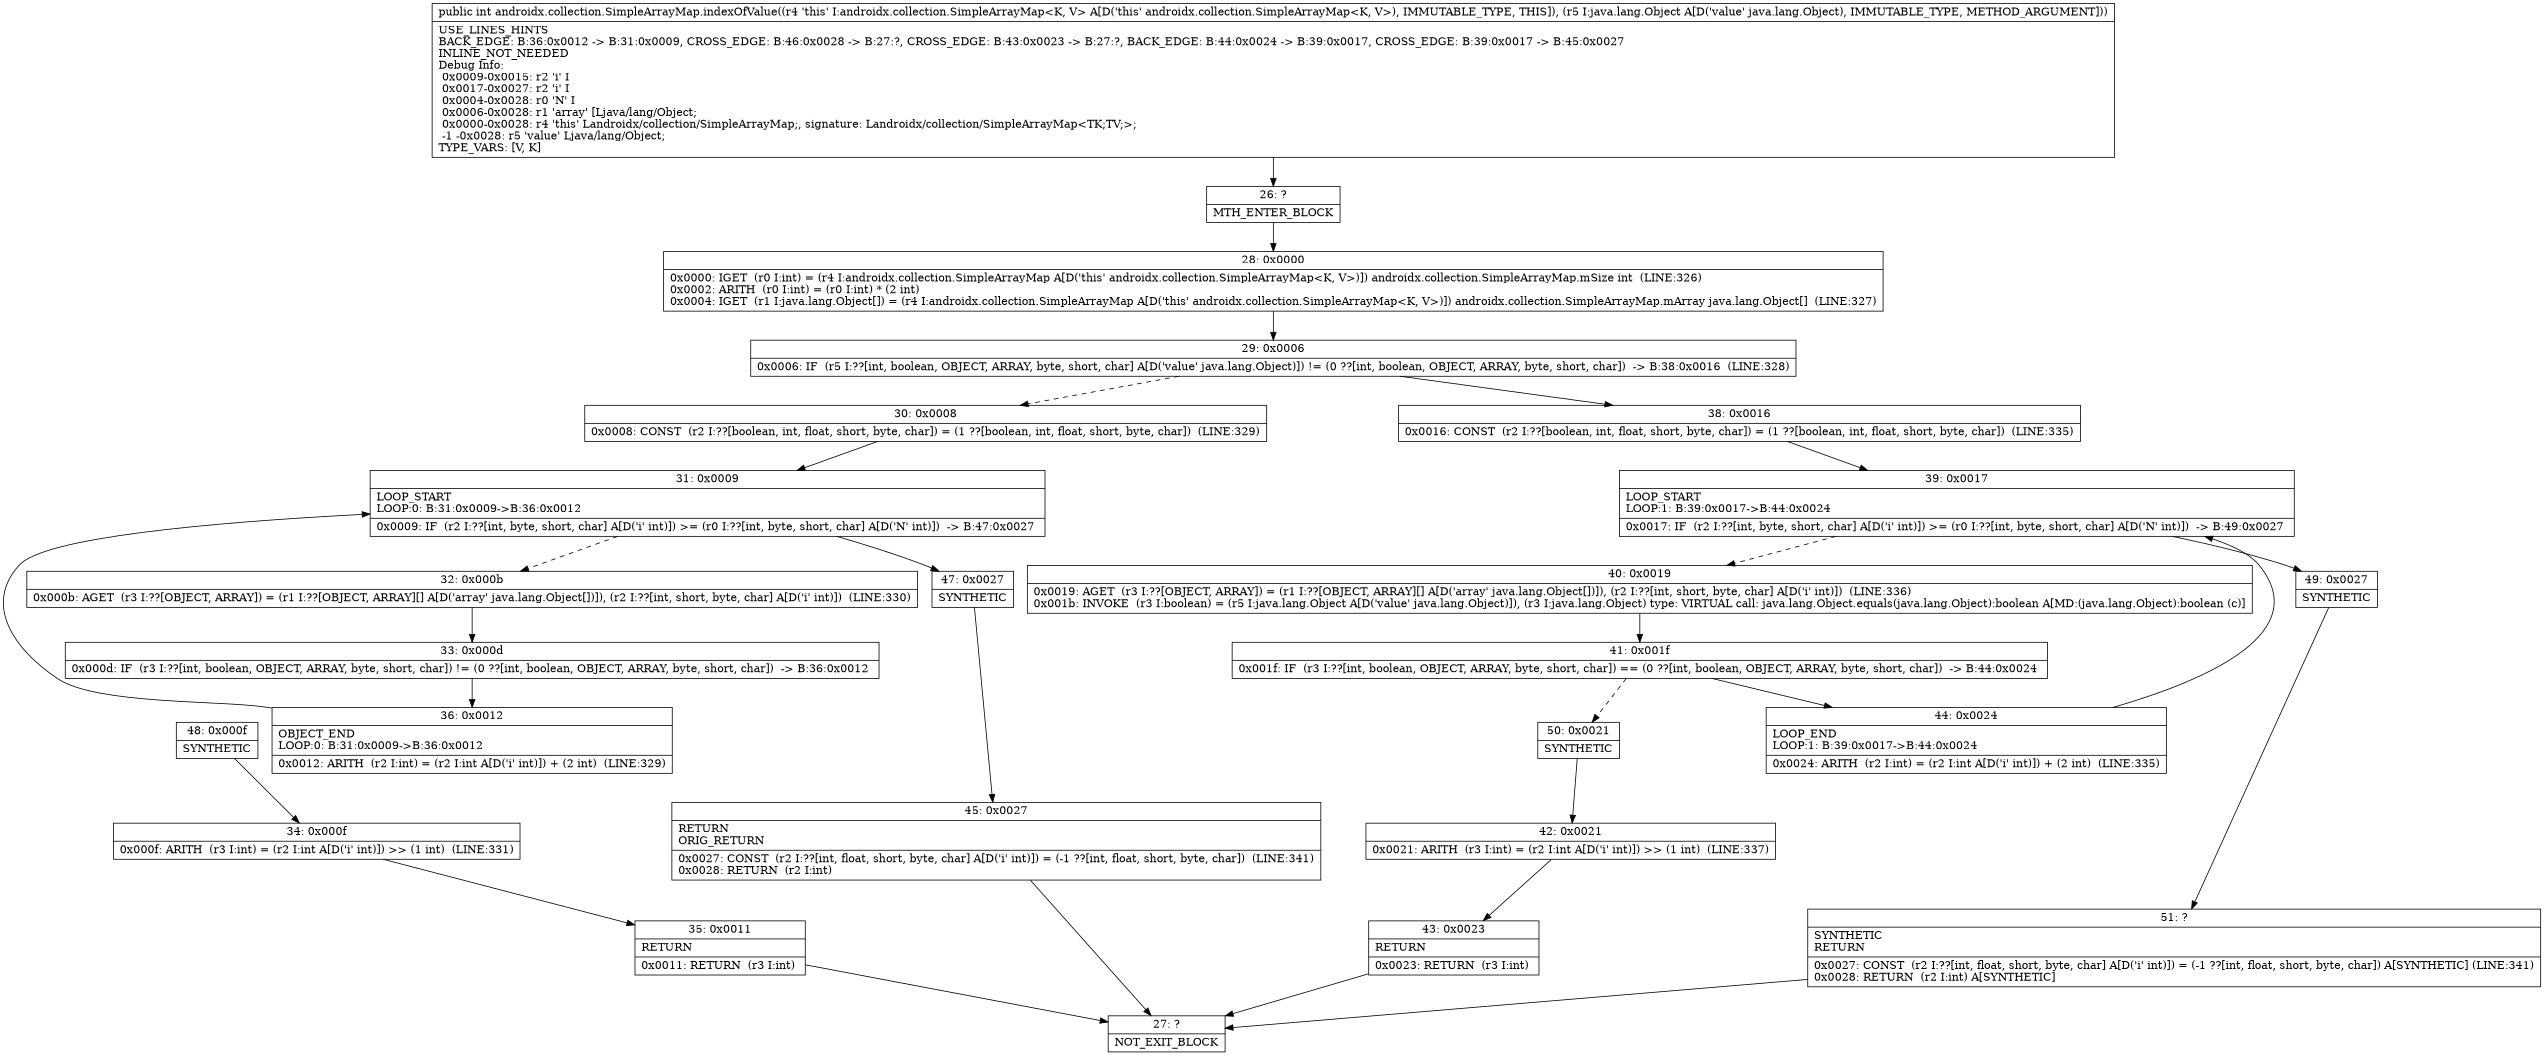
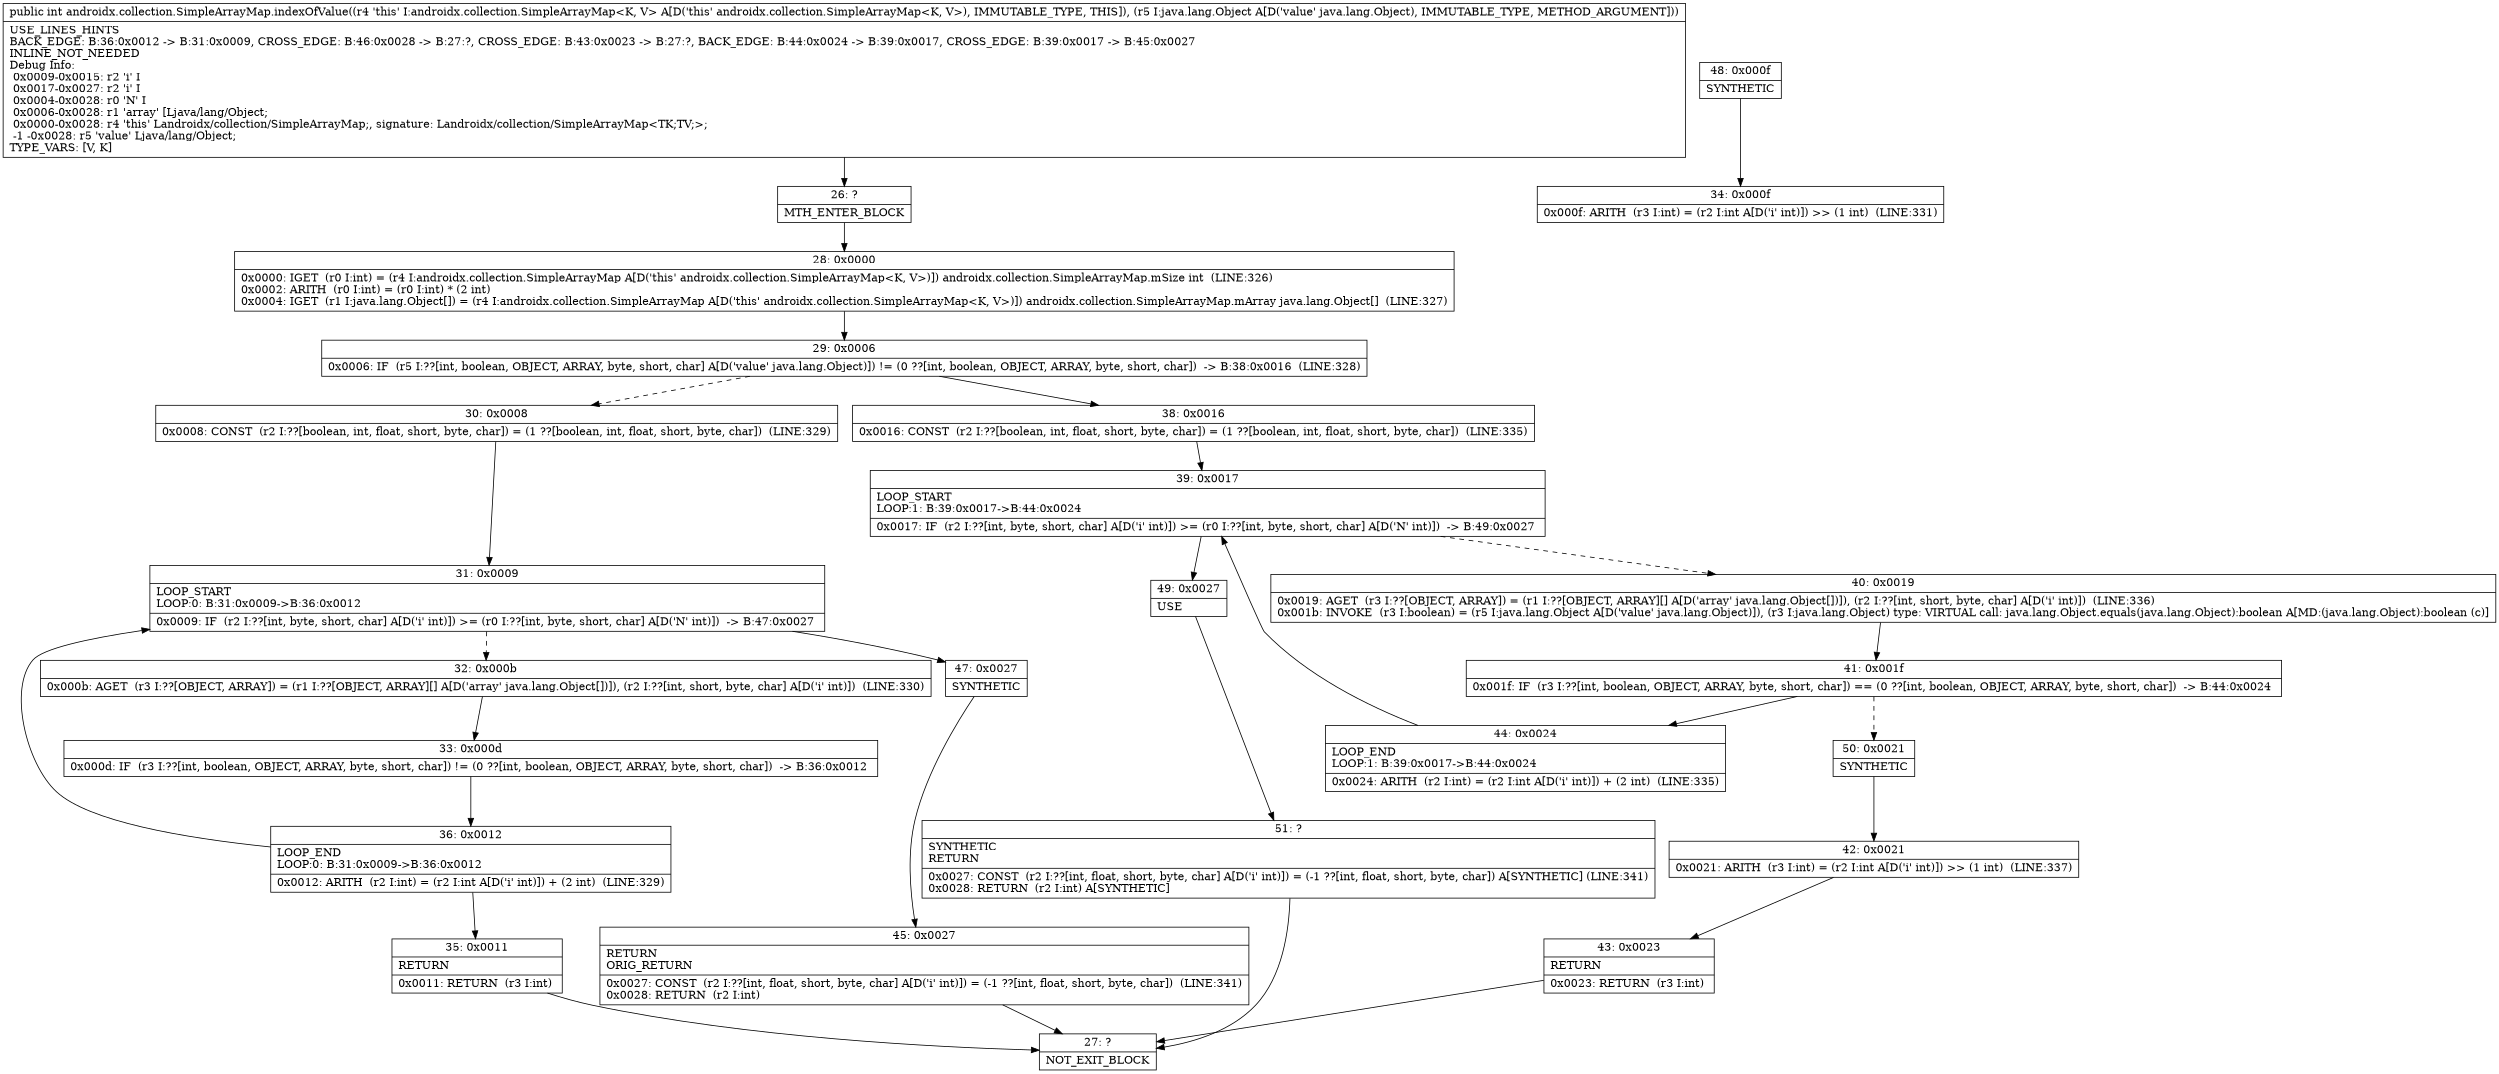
node "49: 0x0027": text "SYNTHETIC" -> "USE"
node "36: 0x0012": text "OBJECT_END" -> "LOOP_END"
edge "34: 0x000f" -> "35: 0x0011": now "36: 0x0012" -> "35: 0x0011"
